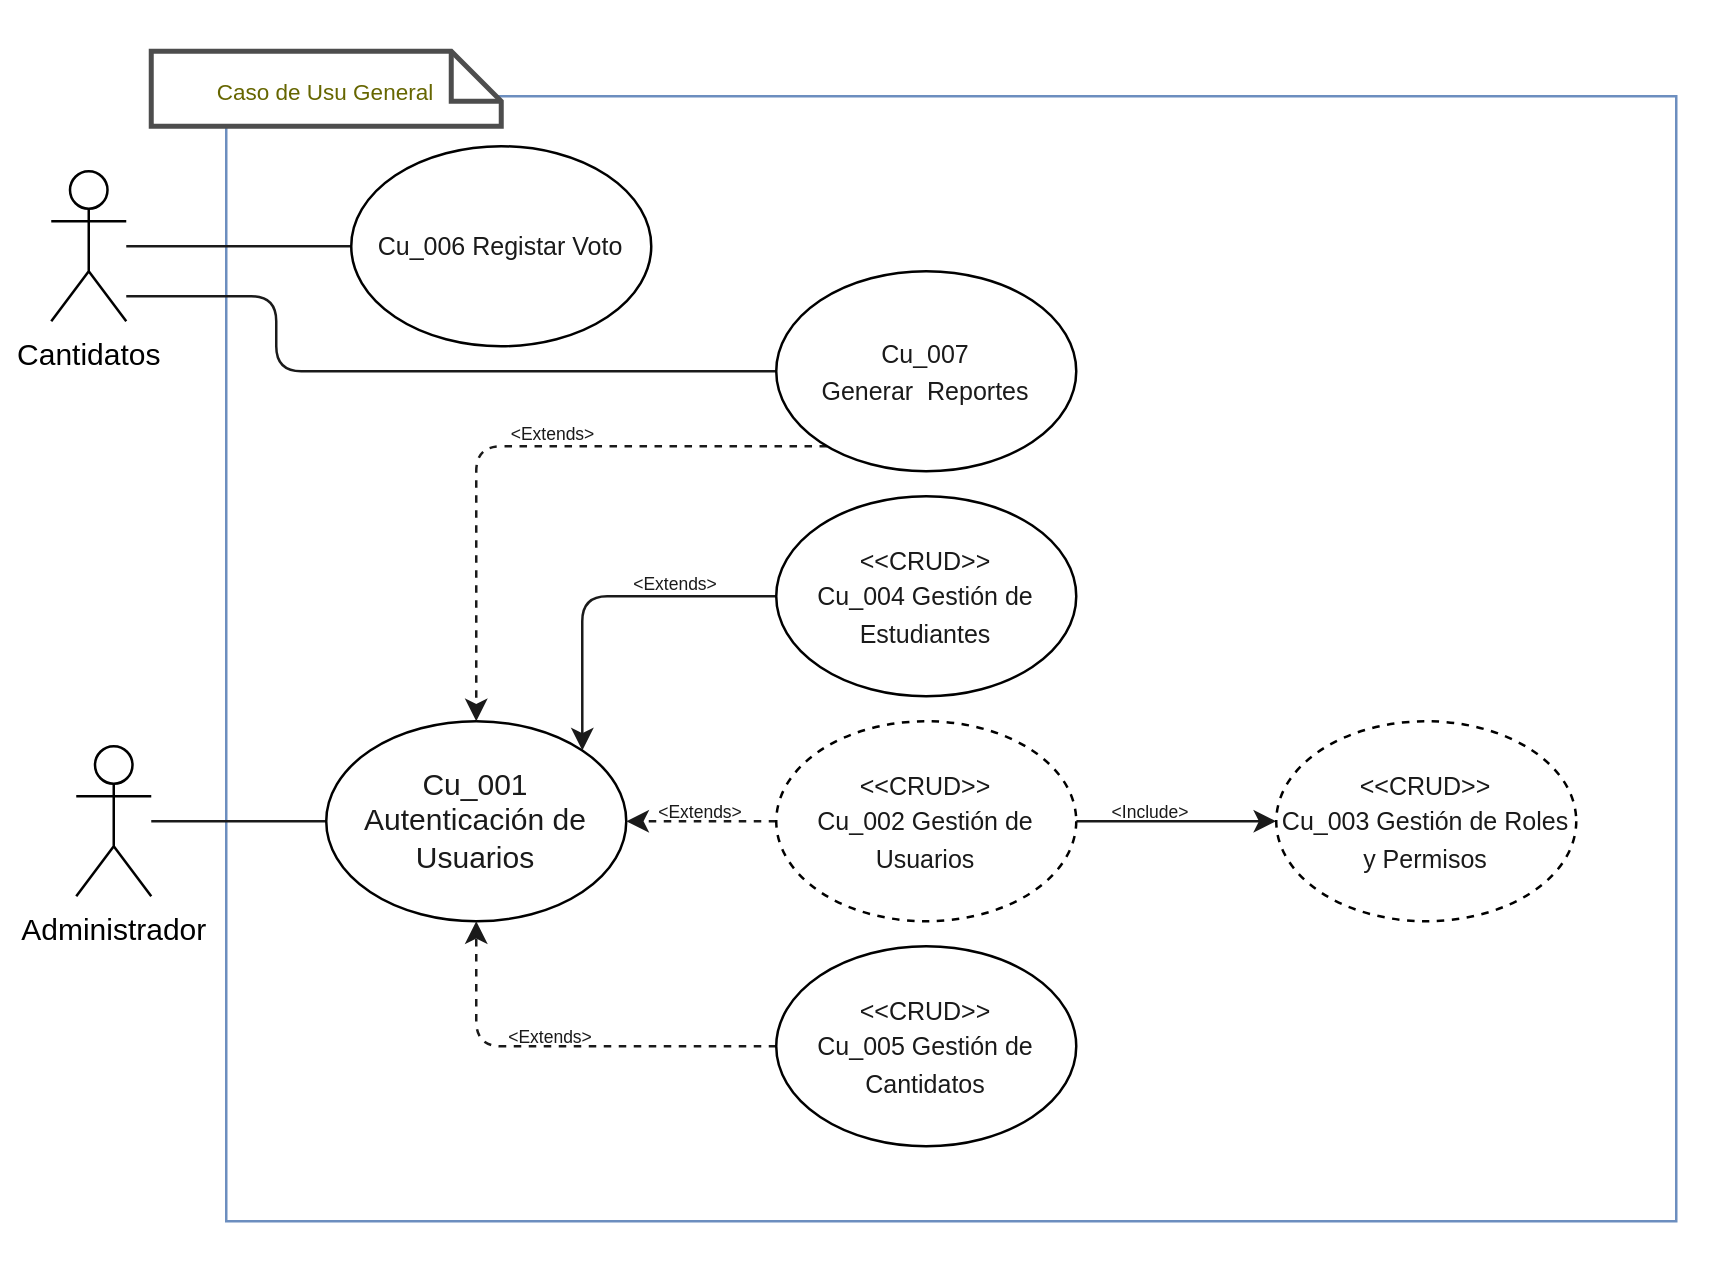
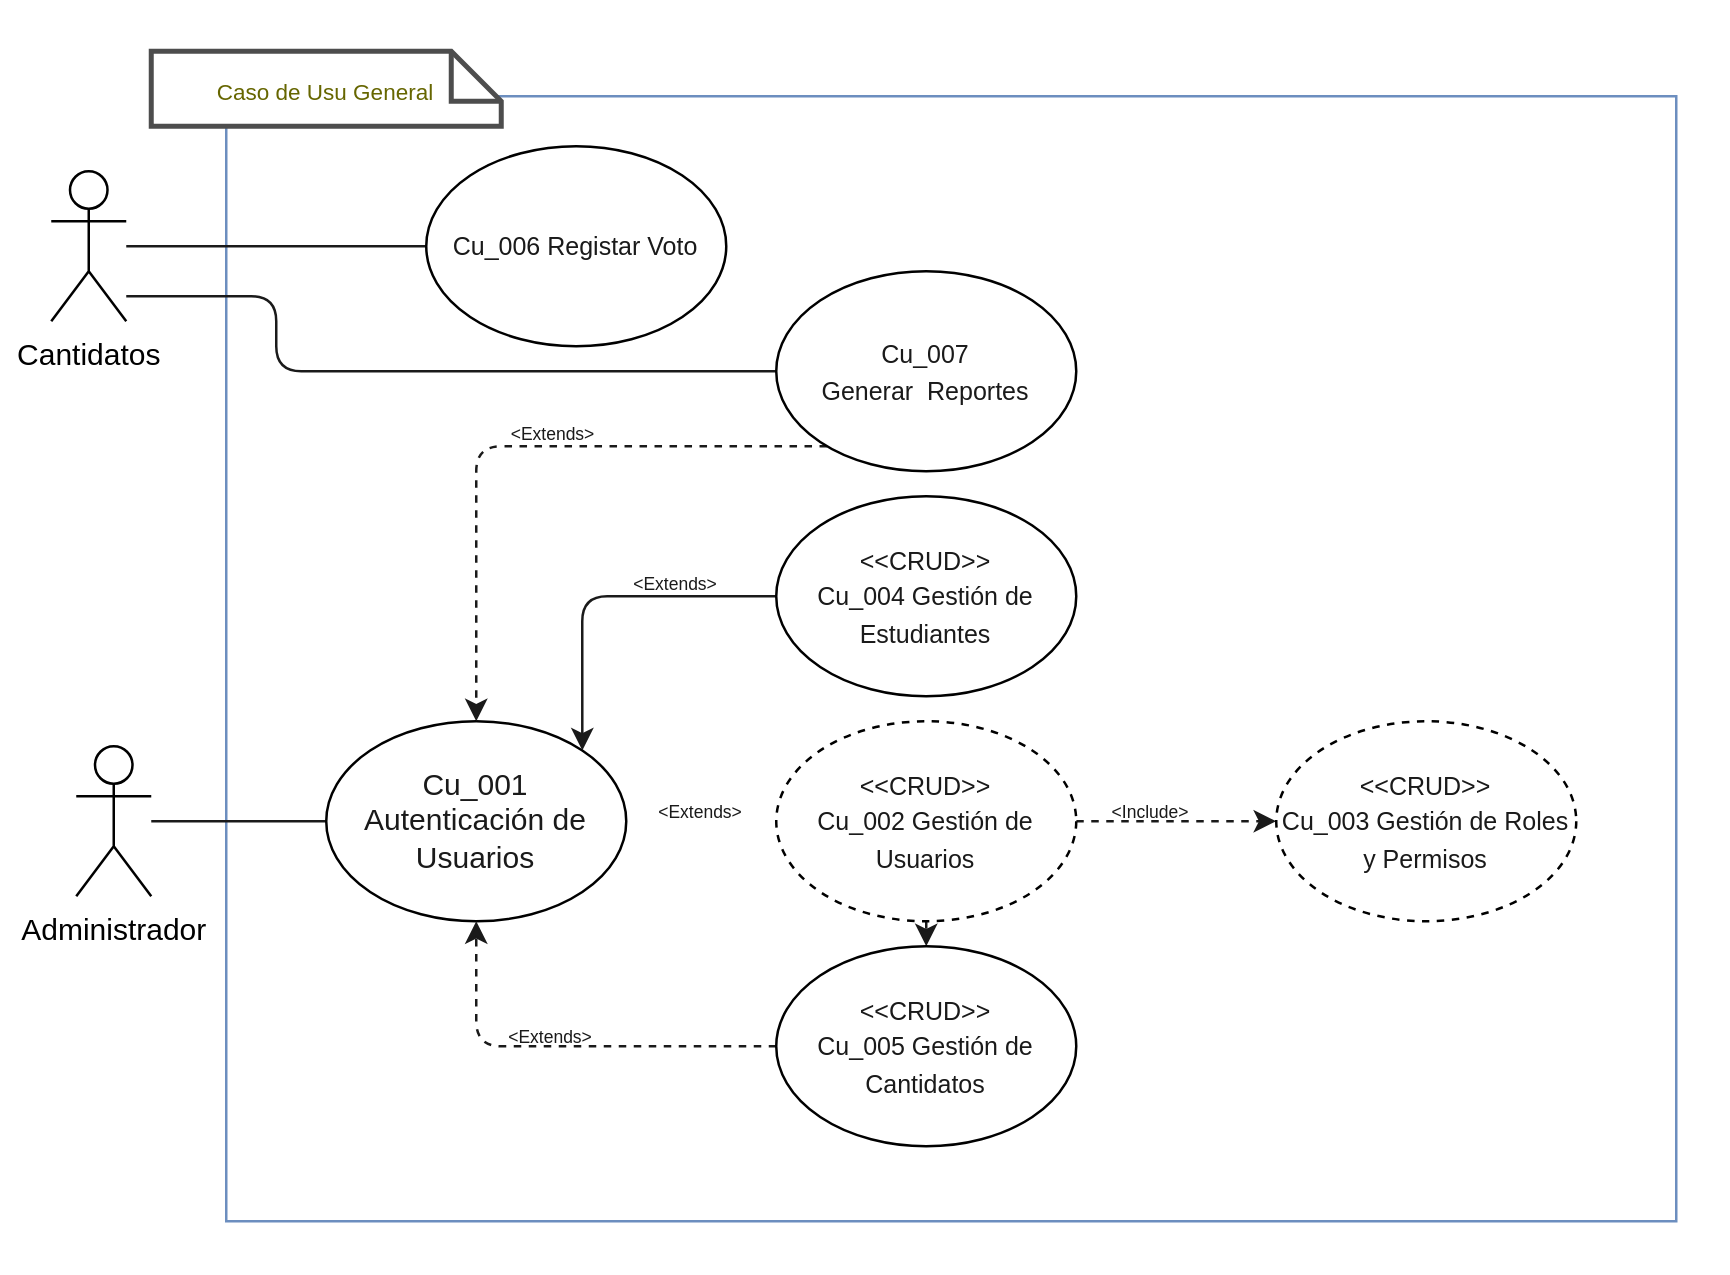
node "Cu_006 Registar Voto": moved (501, 246) -> (576, 246)
edge "<<CRUD>> Cu_002 Gestión de Usuarios" -> "Cu_001 Autenticación de Usuarios": now "<<CRUD>> Cu_002 Gestión de Usuarios" -> "<<CRUD>> Cu_005 Gestión de Cantidatos"
edge "<<CRUD>> Cu_002 Gestión de Usuarios" -> "<<CRUD>> Cu_003 Gestión de Roles y Permisos": style solid -> dashed
